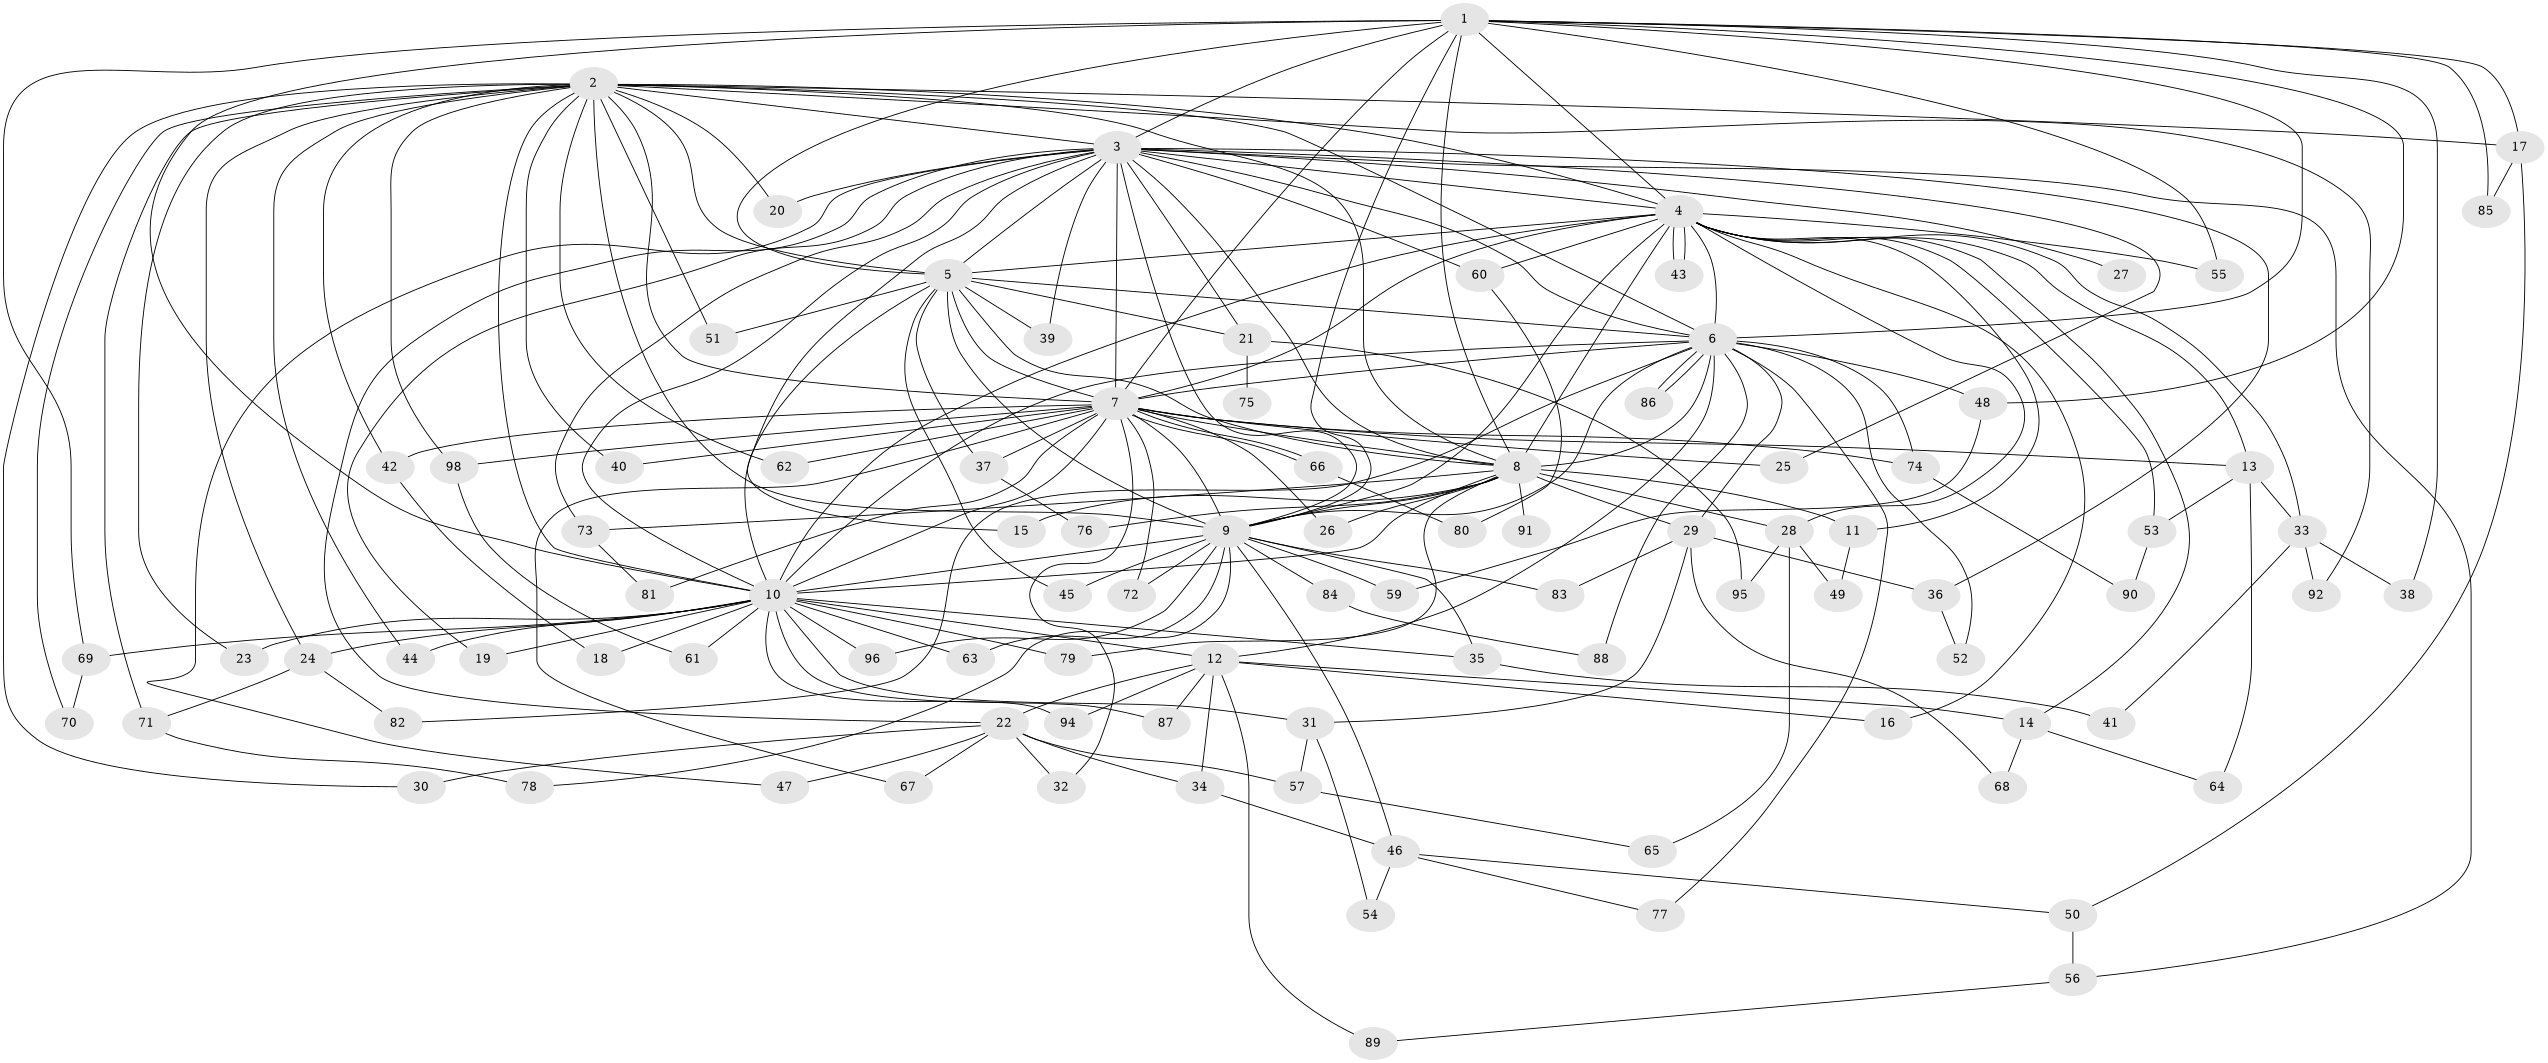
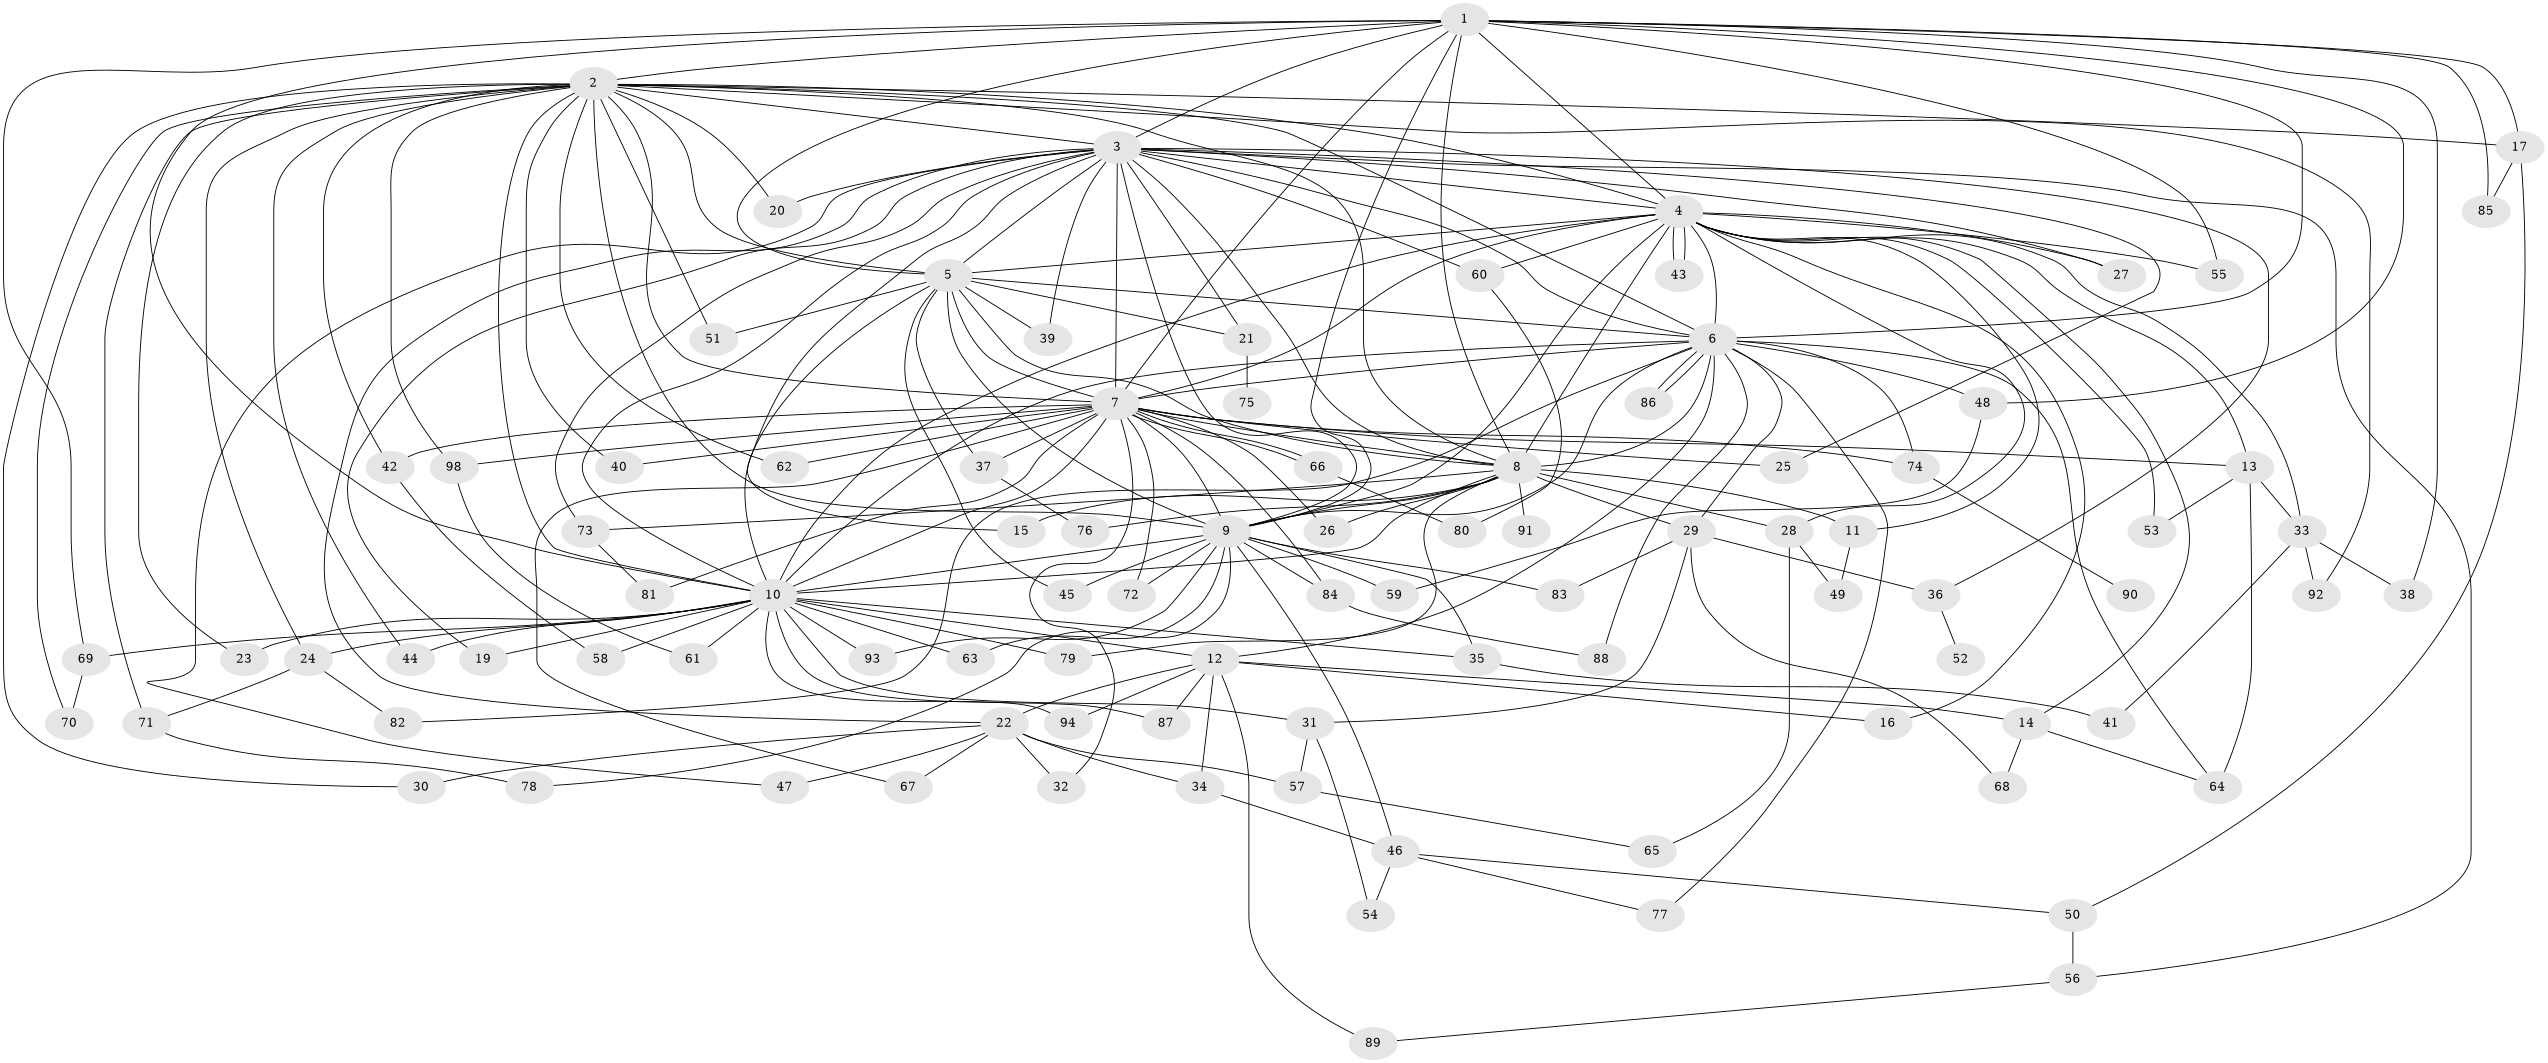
edge "1" -- "2": added
edge "4" -- "27": added
edge "6" -- "52": now "6" -- "64"
edge "7" -- "84": added
edge "53" -- "90": removed
node "95": removed
node "18": label "18" -> "58"
node "96": label "96" -> "93"
